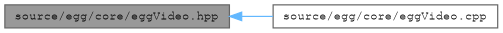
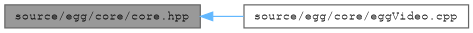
node "source/egg/core/eggVideo.hpp": label "source/egg/core/eggVideo.hpp" -> "source/egg/core/core.hpp"
